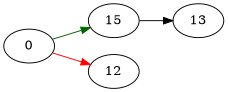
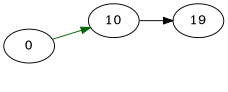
node "15": label "15" -> "10"
node "13": label "13" -> "19"
node "12": removed
